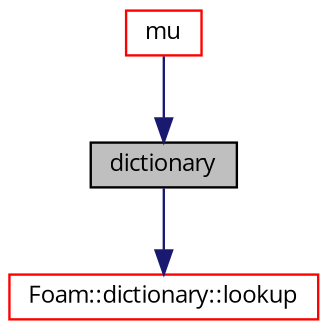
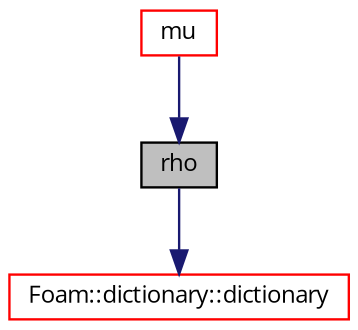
node "dictionary": label "dictionary" -> "rho"
node "Foam::dictionary::lookup": label "Foam::dictionary::lookup" -> "Foam::dictionary::dictionary"
